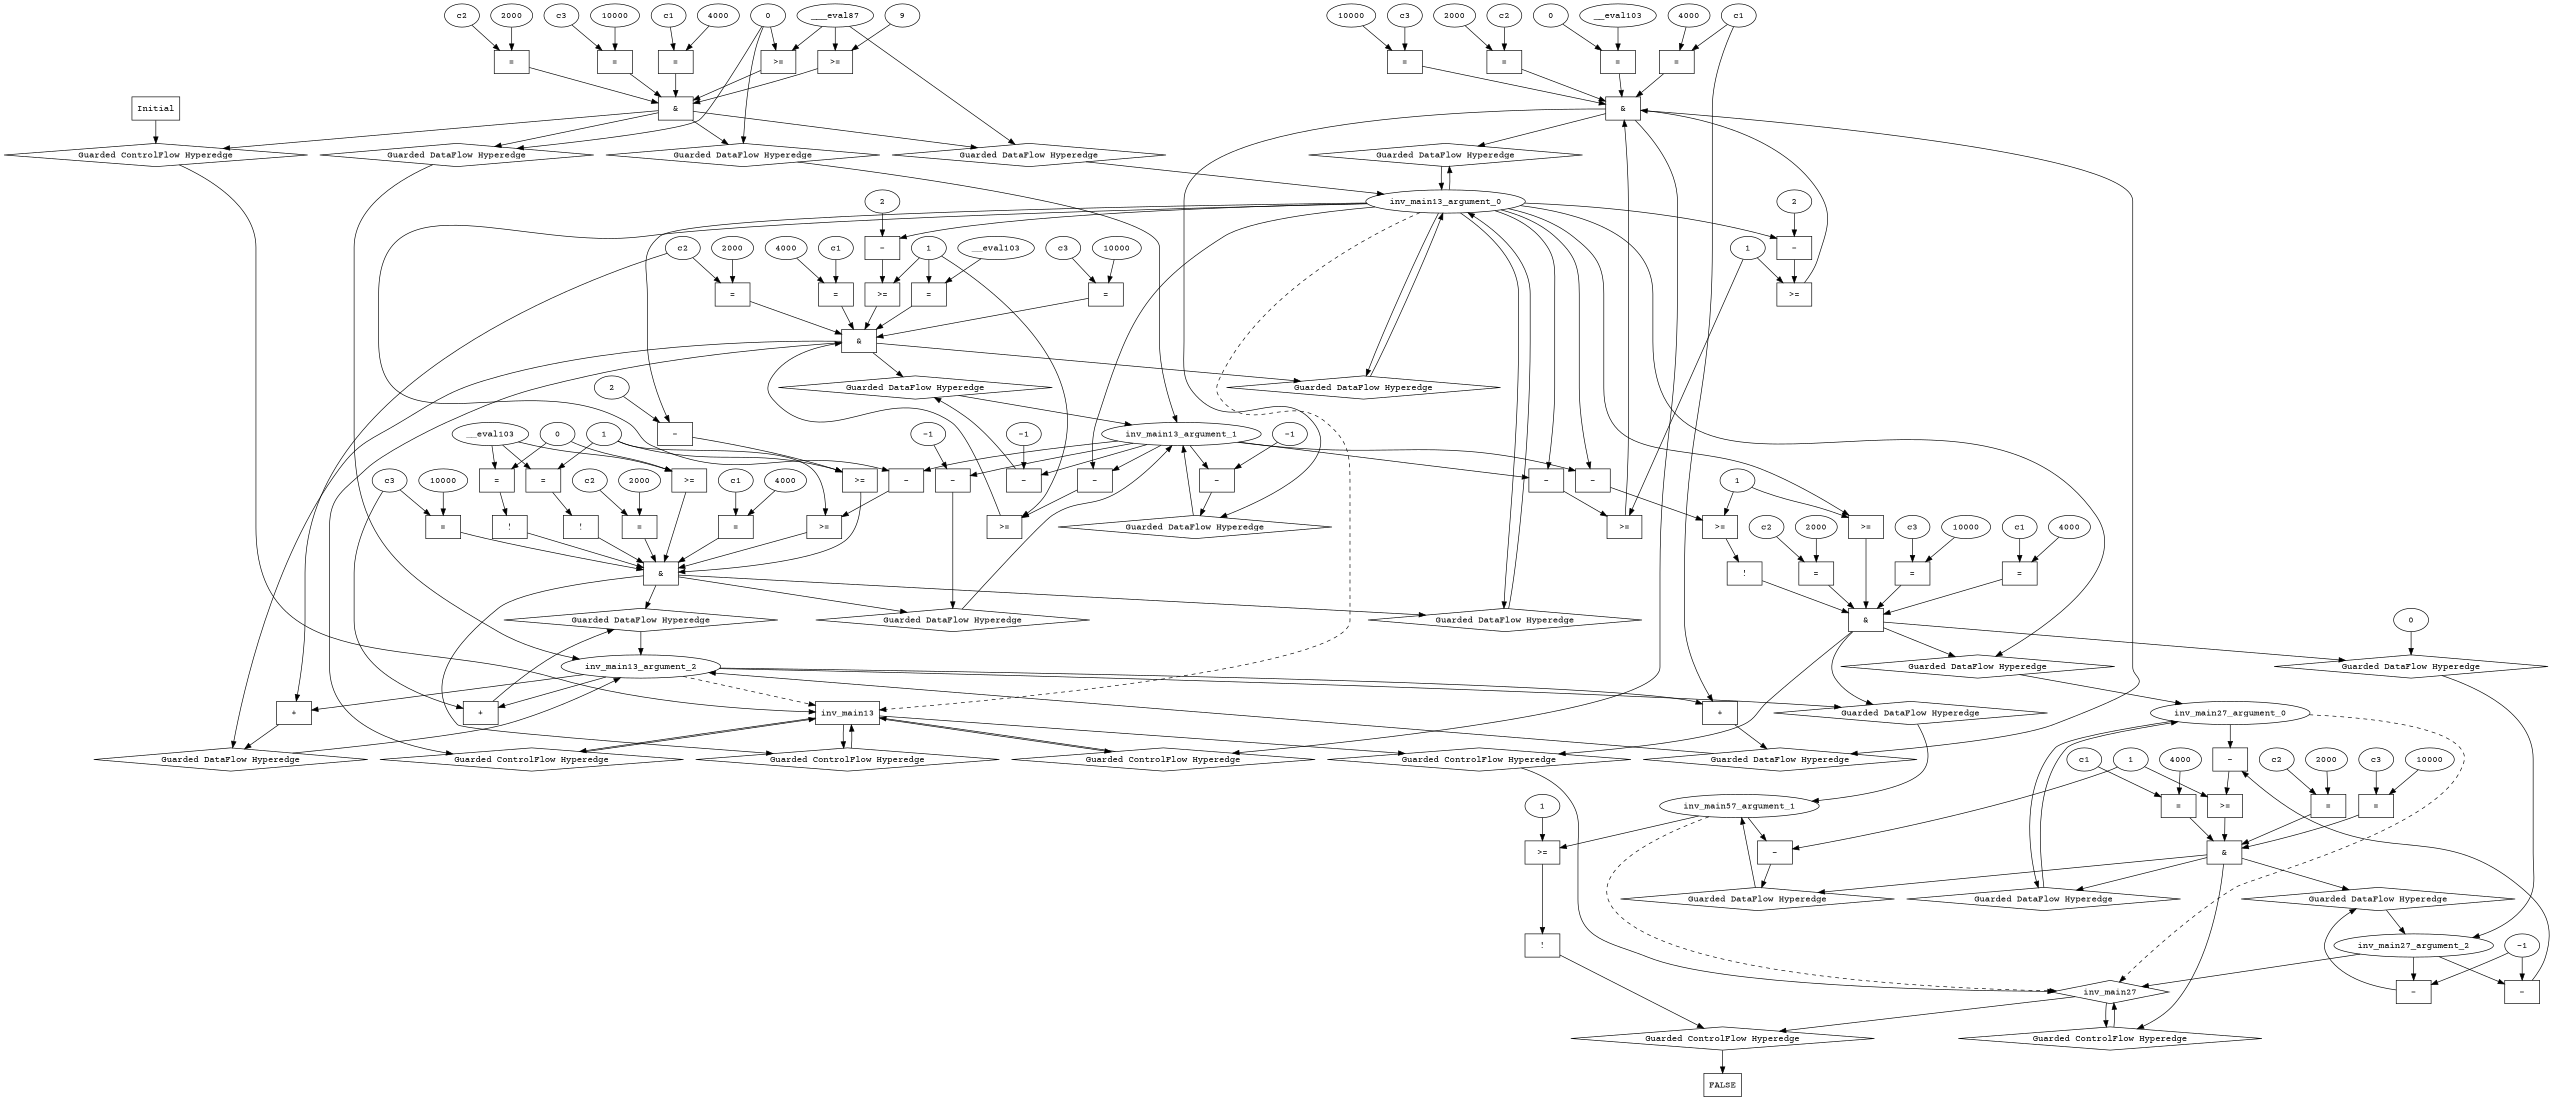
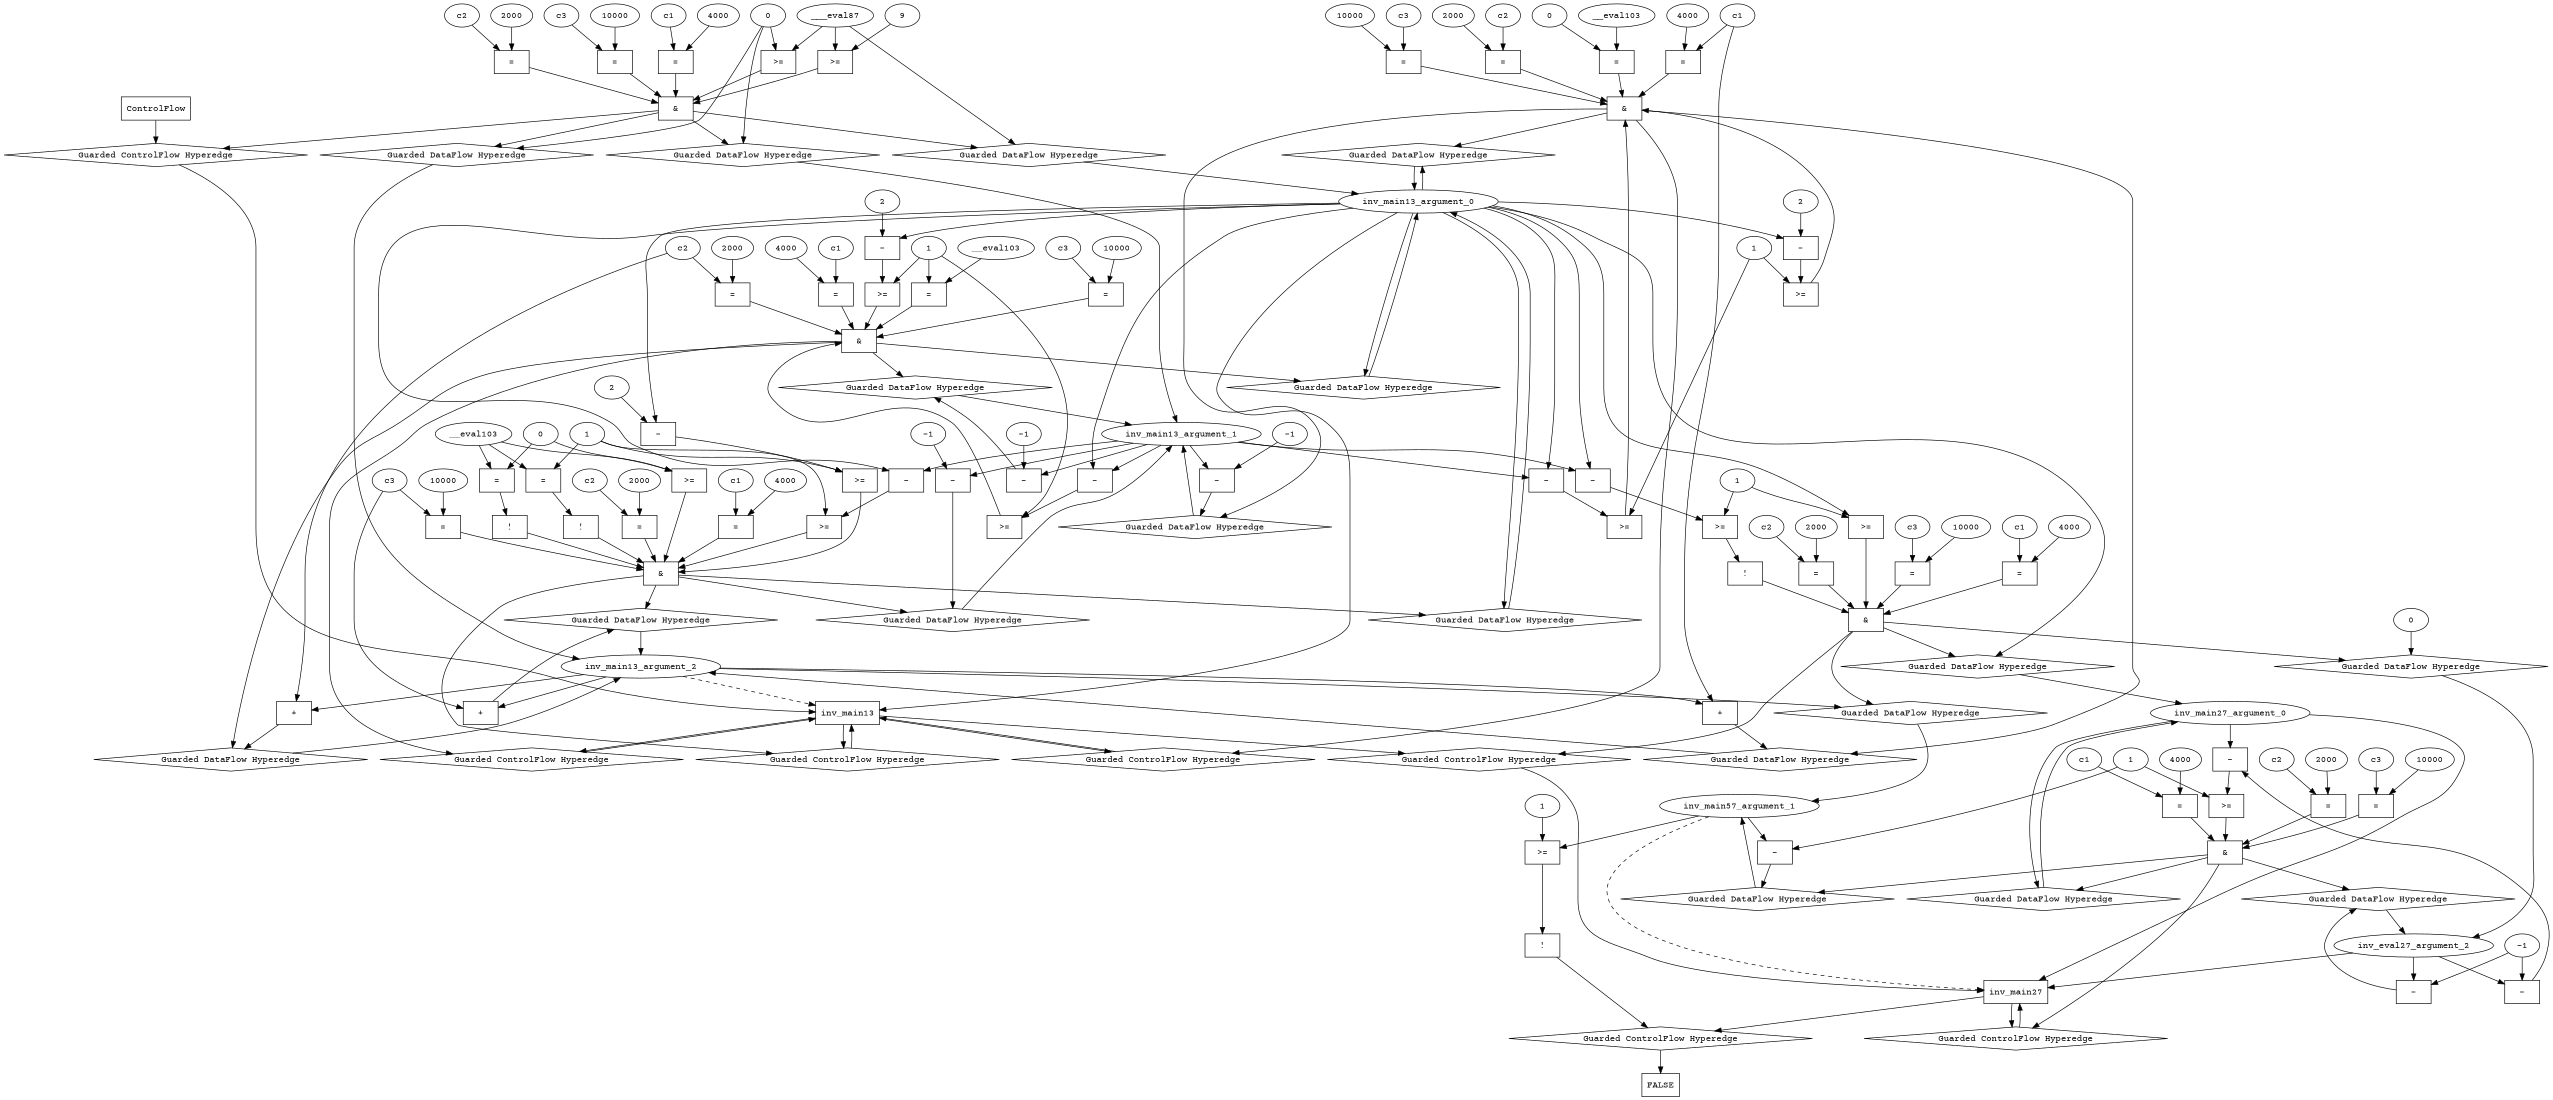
node "Initial": label "Initial" -> "ControlFlow"
edge "inv_main13_argument_0" -> "inv_main13": style dashed -> solid
edge "inv_main27_argument_0" -> "inv_main27": style dashed -> solid
node "inv_main27_argument_2": label "inv_main27_argument_2" -> "inv_eval27_argument_2"
node "inv_main27": shape diamond -> box
